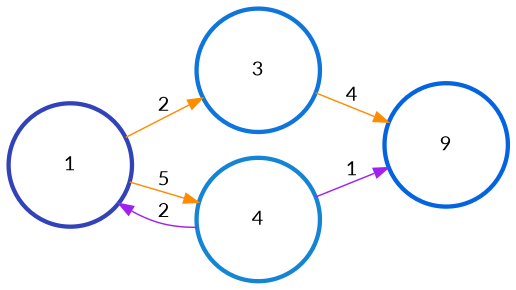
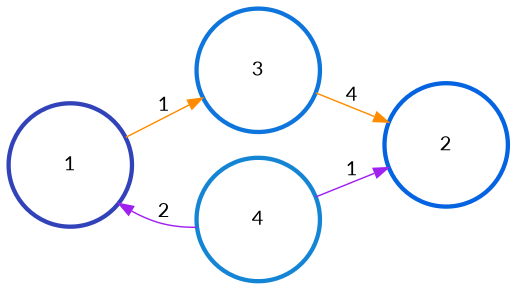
edge "1" -> "3": label "2" -> "1"
node "9": label "9" -> "2"
edge "1" -> "4": removed, label "5"
